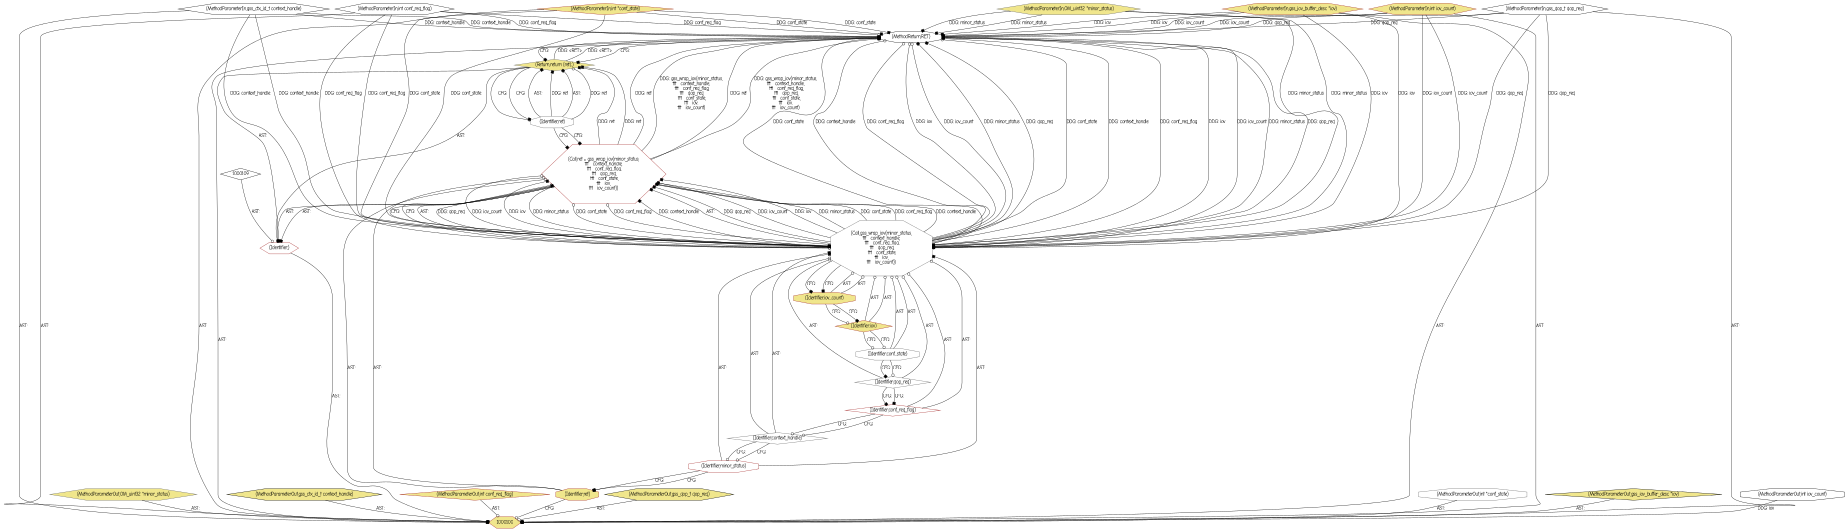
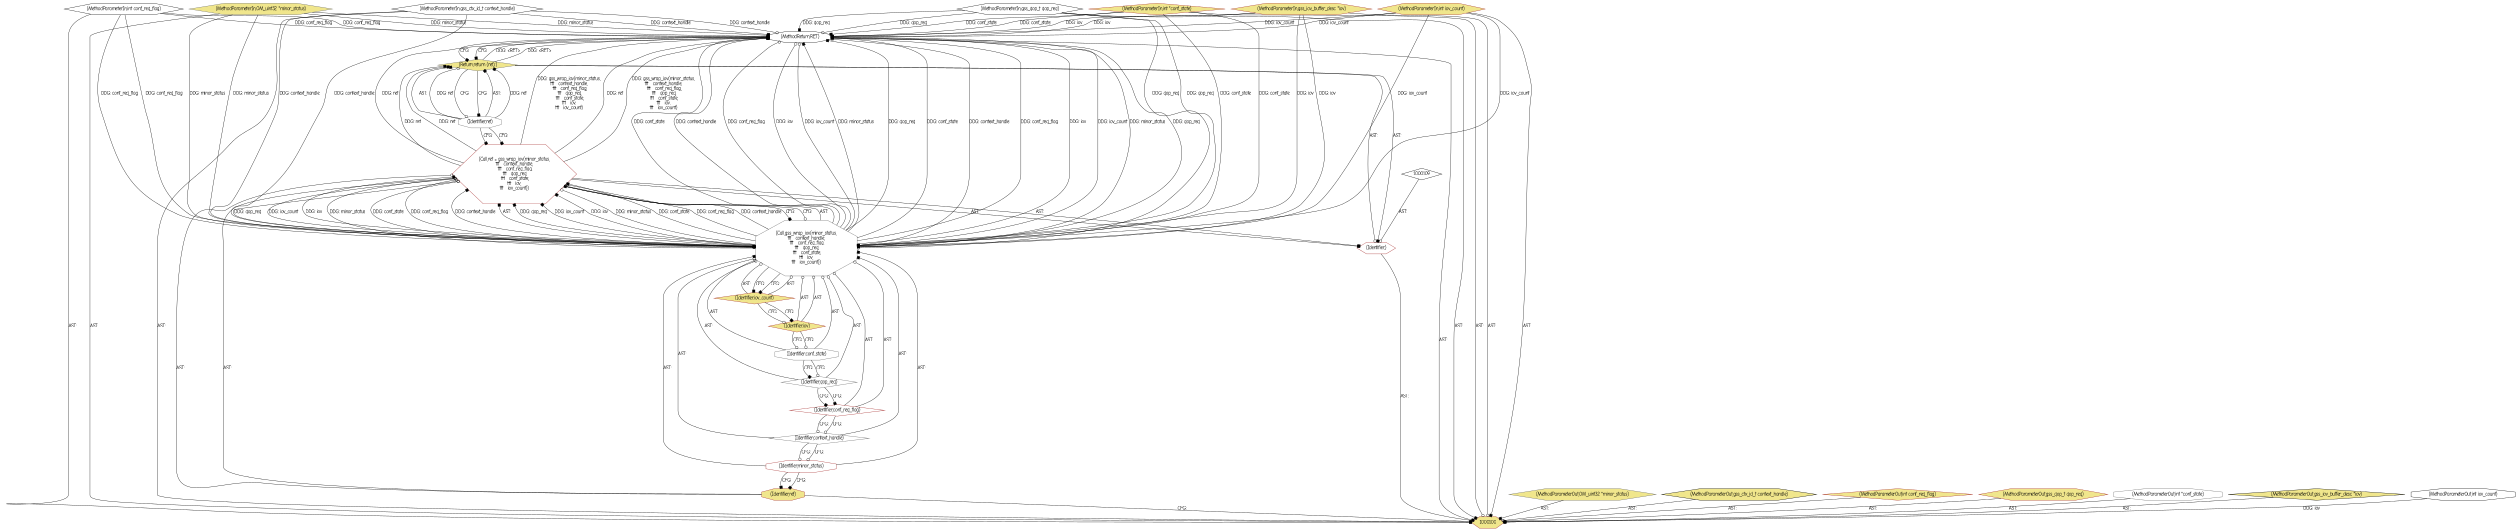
node "(Identifier,iov_count)": shape octagon -> diamond
node "(MethodParameterOut,gss_qop_t qop_req)": color black -> brown
edge "(MethodParameterIn,OM_uint32 *minor_status)" -> "1000100": added, label "AST:"
